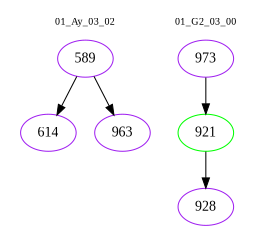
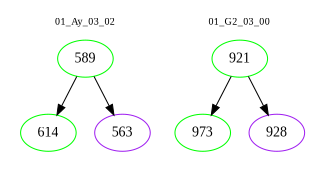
node "589": color purple -> green
node "973": color purple -> green
edge "973" -> "921": reversed
node "614": color purple -> green
node "963": label "963" -> "563"
